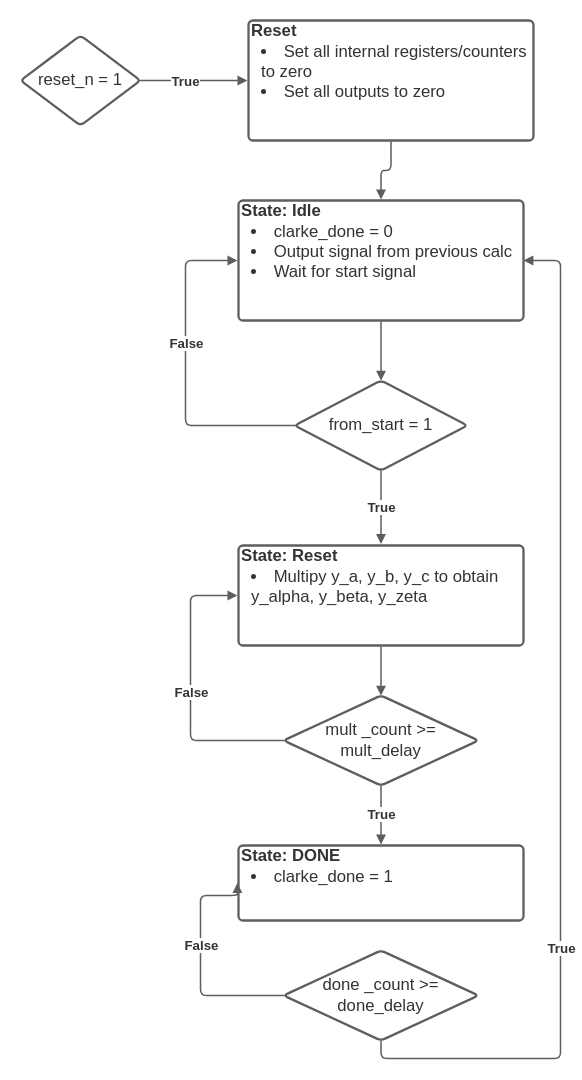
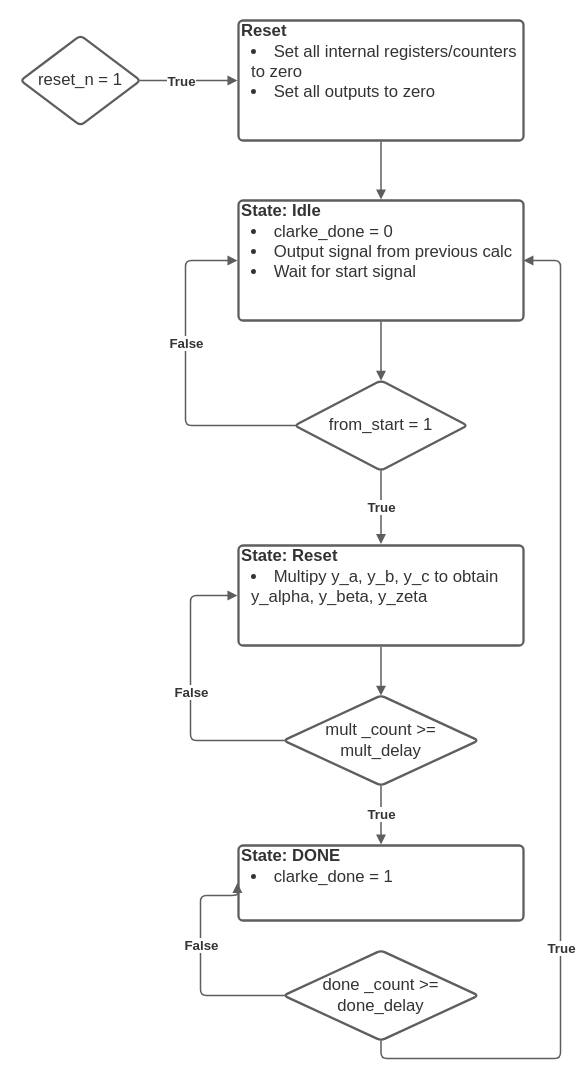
node "Reset Set all internal registers/counters to zero Set all outputs to zero": moved (391, 81) -> (381, 81)
